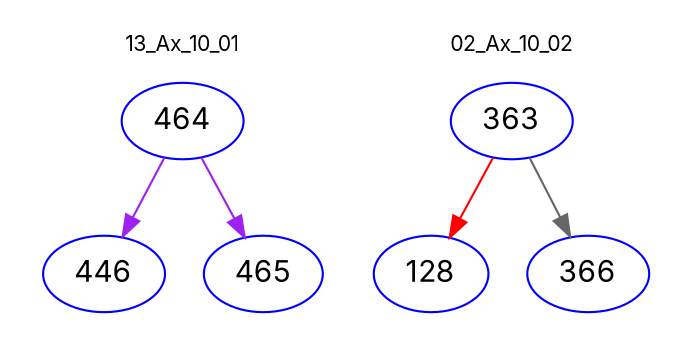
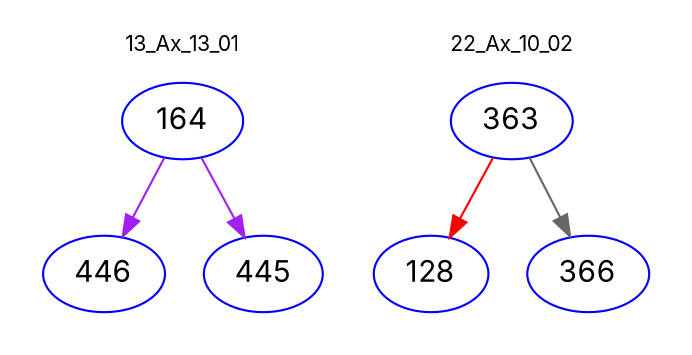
cluster "13_Ax_10_01": label "13_Ax_10_01" -> "13_Ax_13_01"
cluster "02_Ax_10_02": label "02_Ax_10_02" -> "22_Ax_10_02"
node "464": label "464" -> "164"
node "465": label "465" -> "445"
